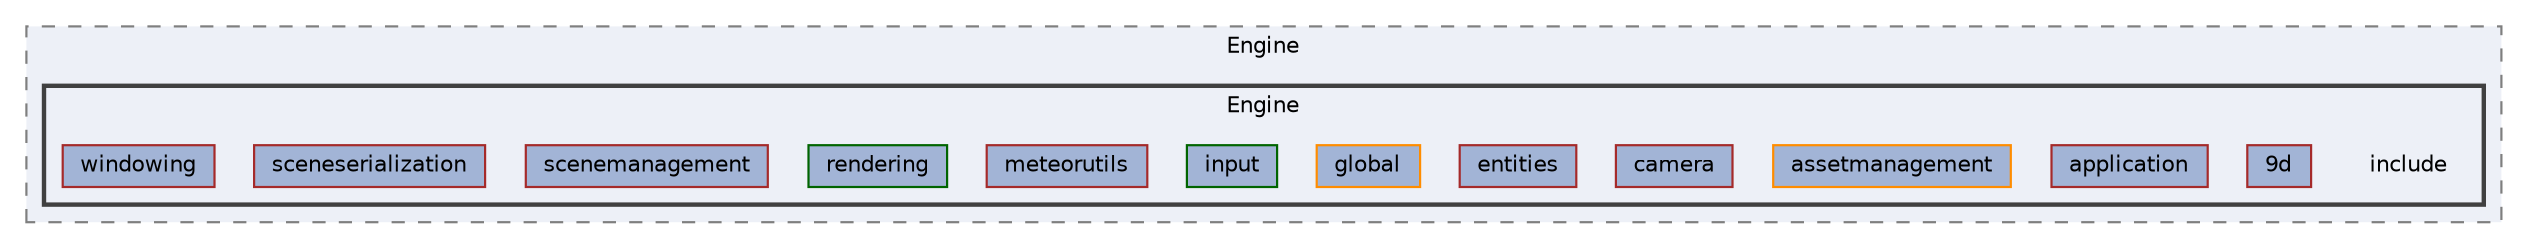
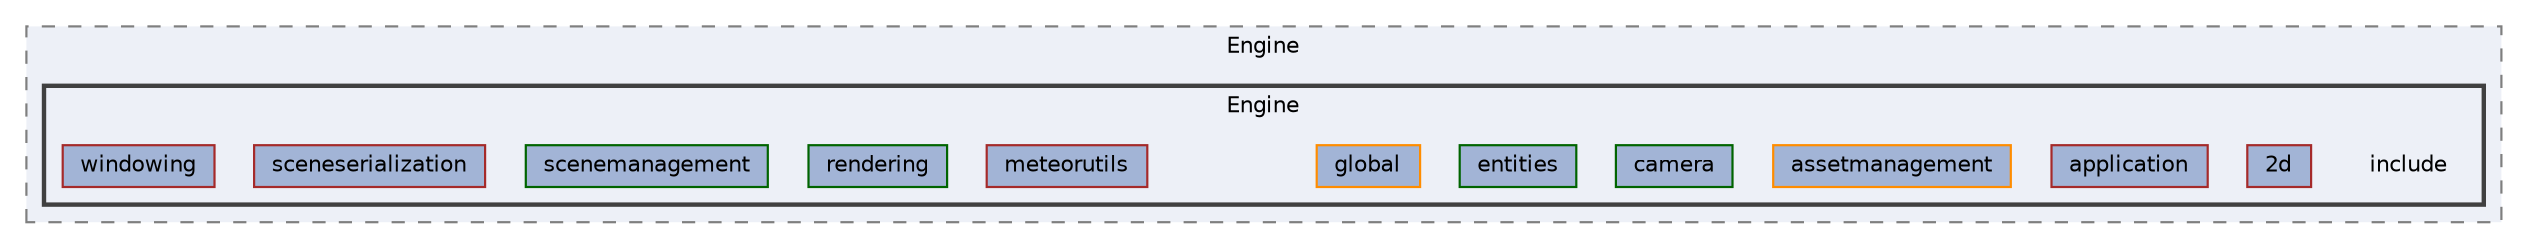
node "scenemanagement": color brown -> darkgreen
node "input": removed
node "entities": color brown -> darkgreen
node "camera": color brown -> darkgreen
node "9d": label "9d" -> "2d"
